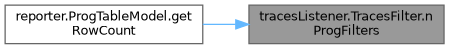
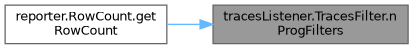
node "reporter.ProgTableModel.get RowCount": label "reporter.ProgTableModel.get RowCount" -> "reporter.RowCount.get RowCount"
